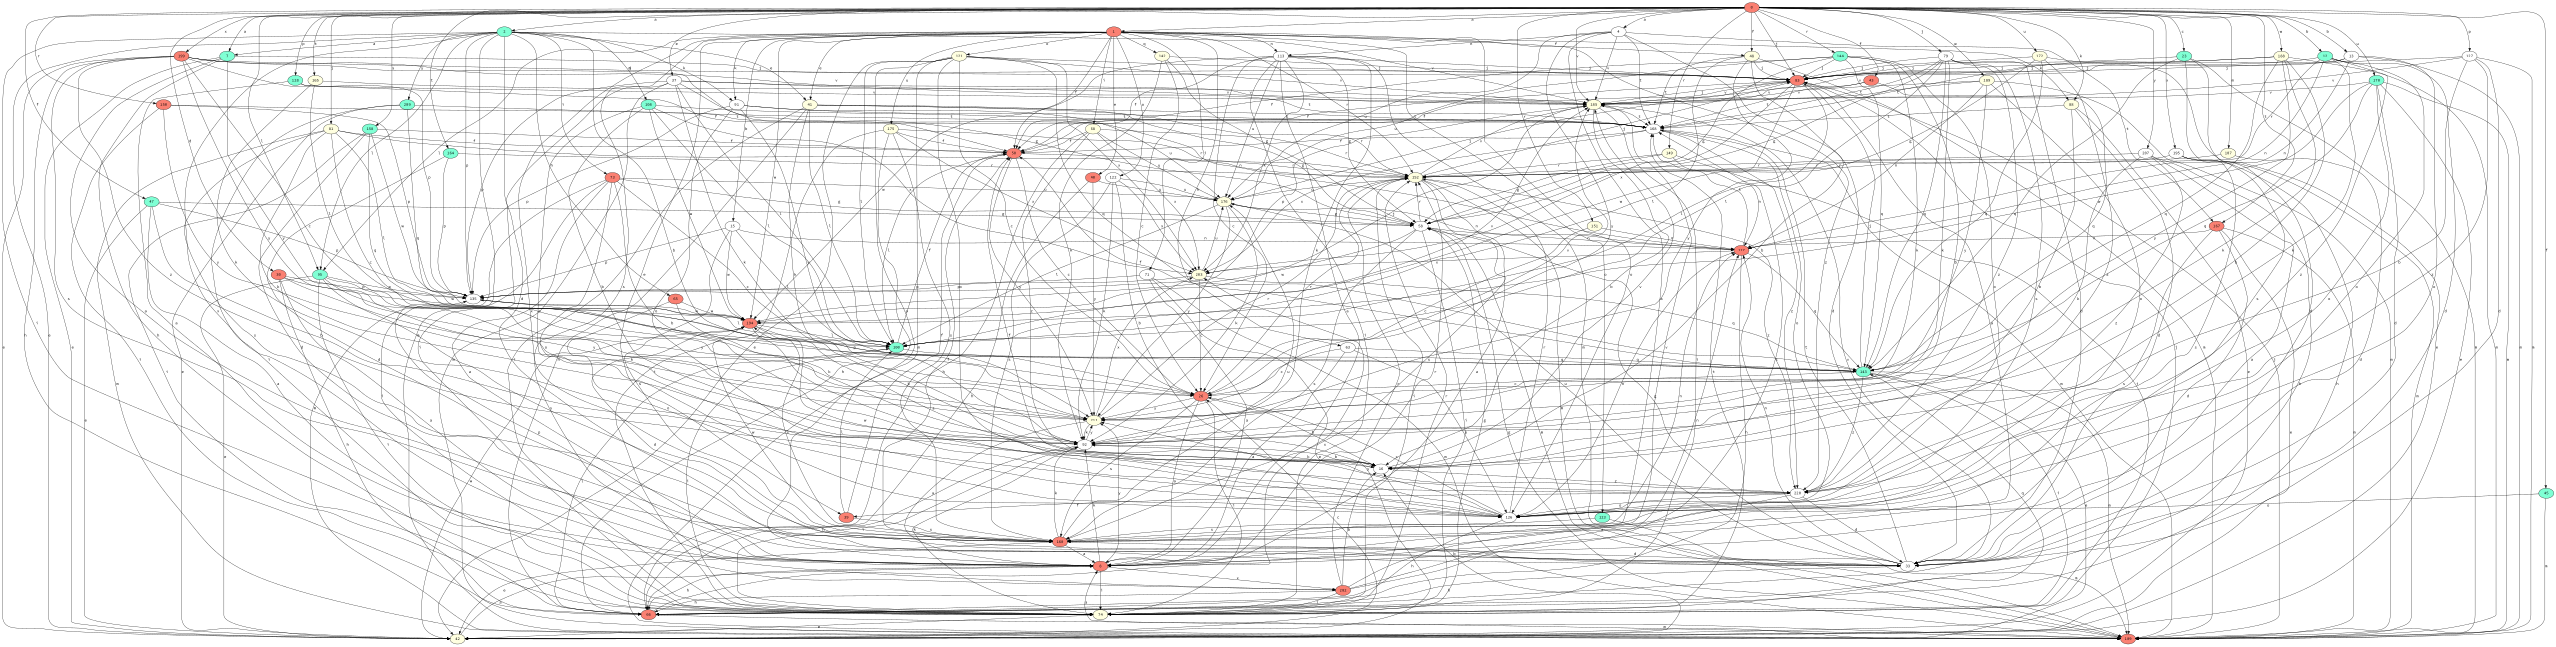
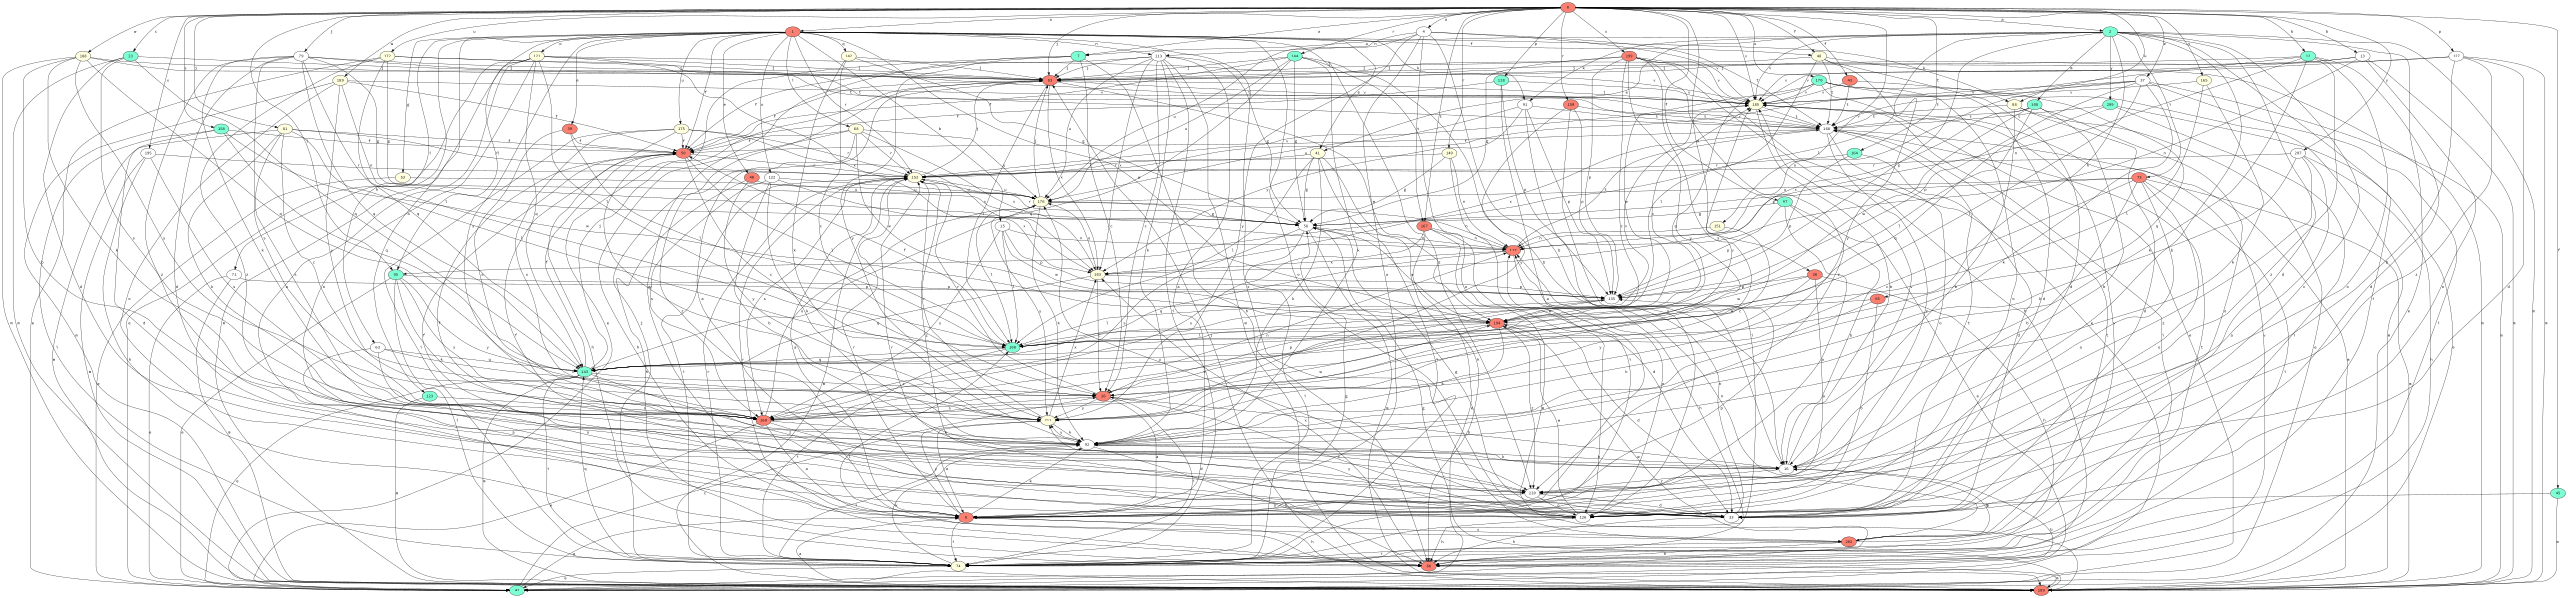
edge "41" -> "168": now "172" -> "168"
edge "113" -> "194": now "68" -> "194"
node "107": removed
node "53": added
edge "194" -> "185": label "j" -> "v"
edge "121" -> "26": now "7" -> "26"
edge "185" -> "135": now "128" -> "135"
edge "91" -> "211": now "91" -> "203"
edge "71" -> "8": removed, label "a"
edge "220" -> "39": now "220" -> "50"
node "42": fillcolor lightyellow -> aquamarine
